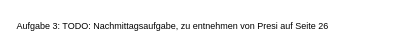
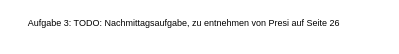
node "Aufgabe 3: TODO: Nachmittagsaufgabe, zu entnehmen von Presi auf Seite 26": moved (199, 27) -> (210, 23)
